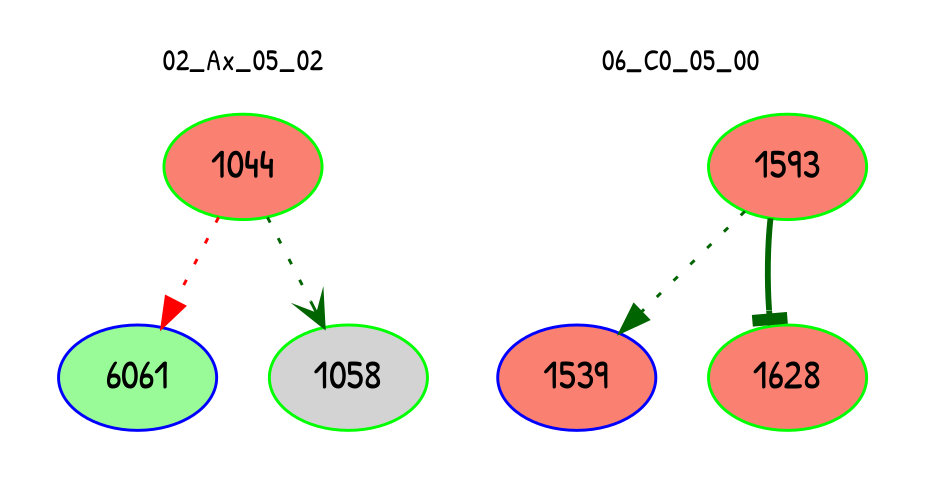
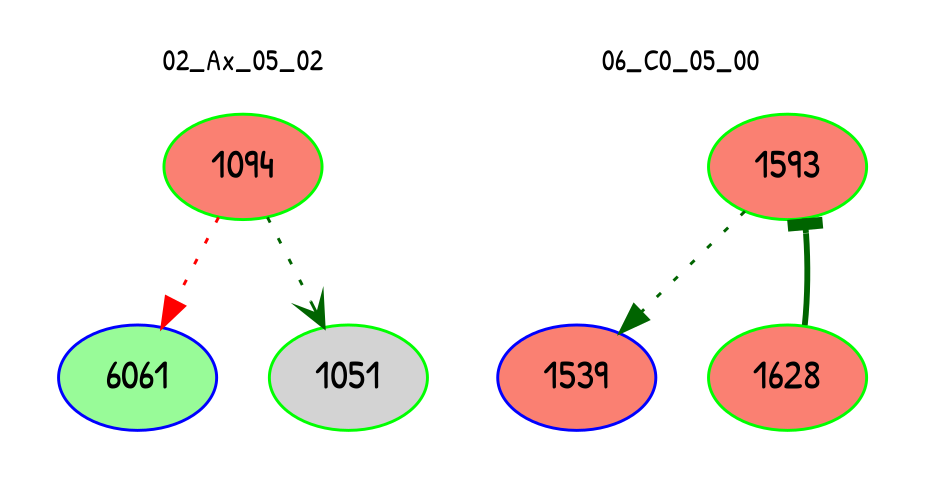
node "1044": label "1044" -> "1094"
edge "1593" -> "1628": reversed
node "1058": label "1058" -> "1051"
